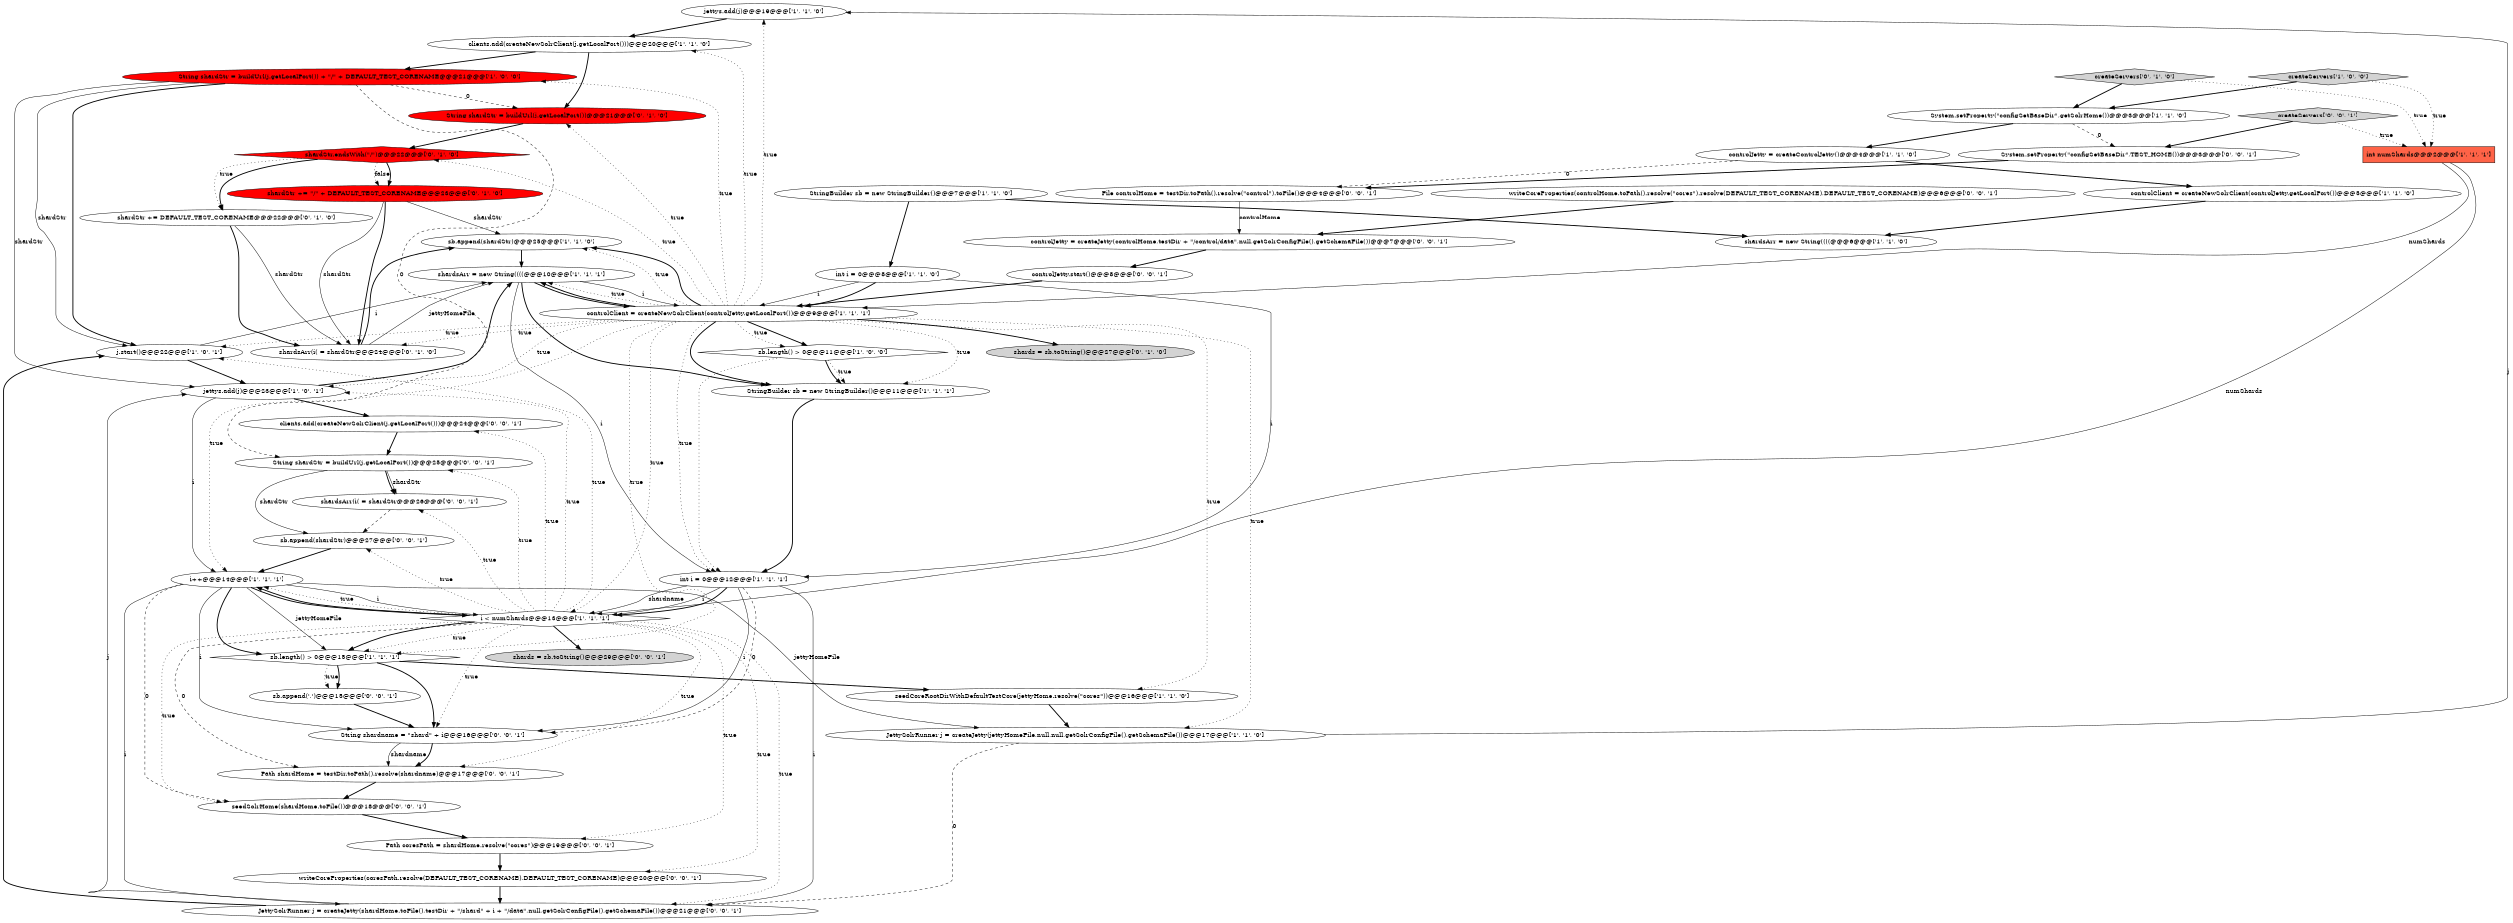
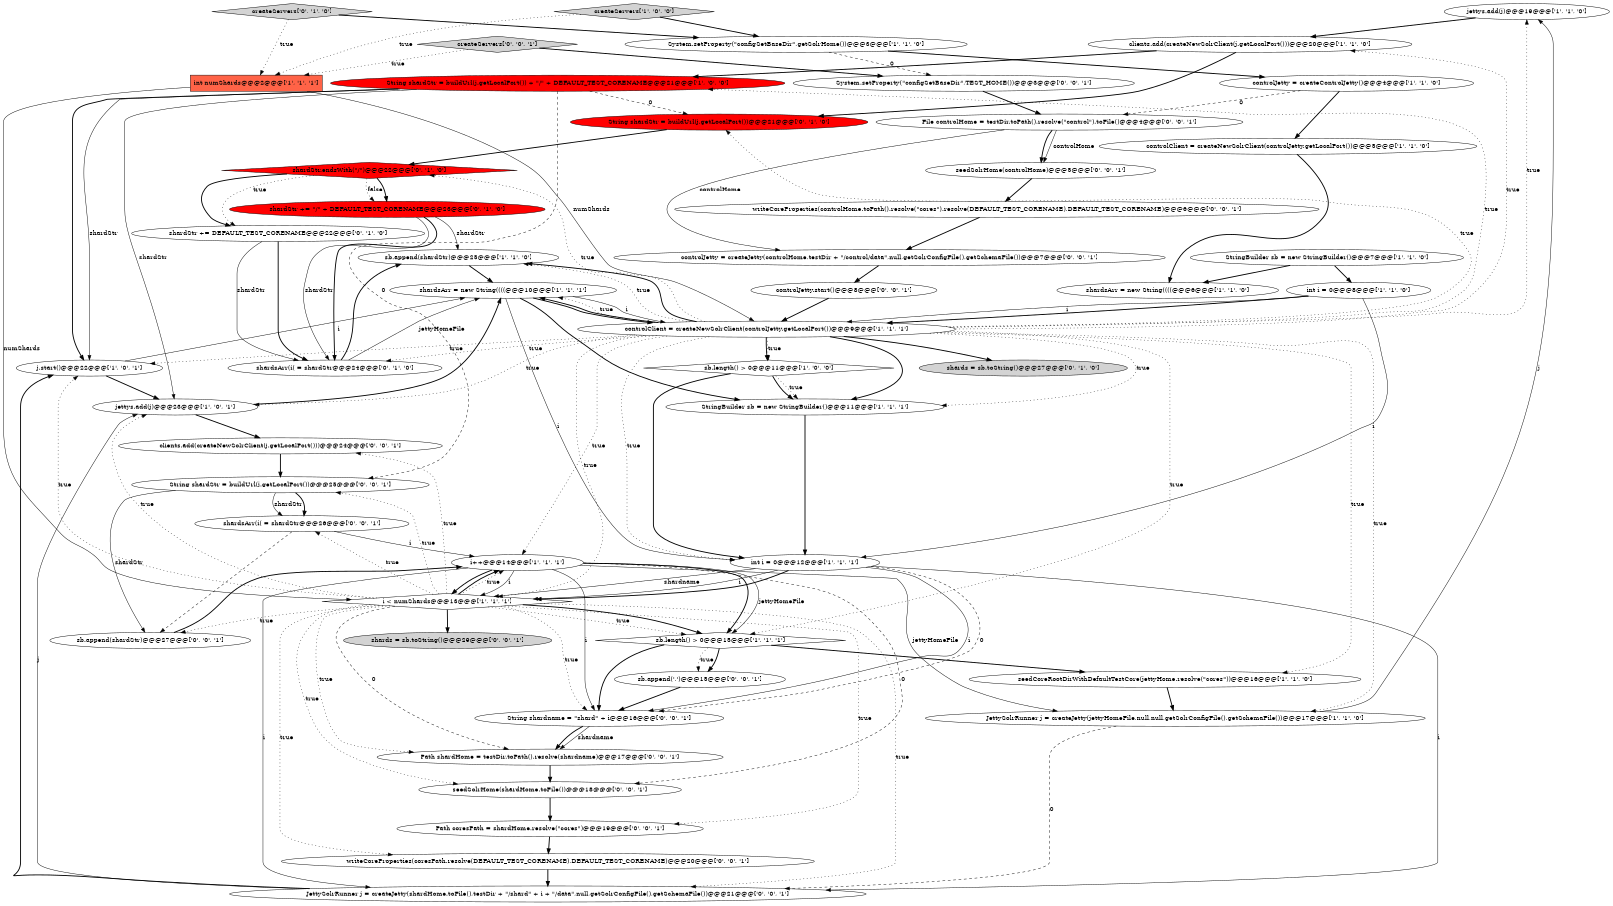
node "seedSolrHome(controlHome)@@@5@@@['0', '0', '1']": added
edge "sb.length() > 0@@@11@@@['1', '0', '0']" -> "int i = 0@@@12@@@['1', '1', '1']": style dotted -> bold
edge "jettys.add(j)@@@23@@@['1', '0', '1']" -> "i++@@@14@@@['1', '1', '1']": now "shardsArr(i( = shardStr@@@26@@@['0', '0', '1']" -> "i++@@@14@@@['1', '1', '1']"
